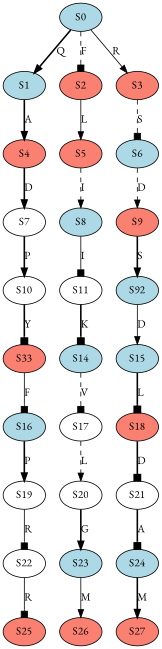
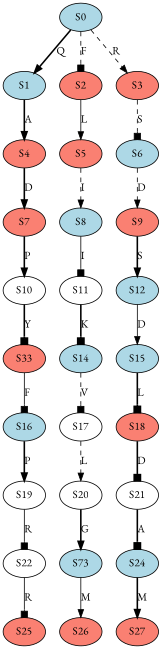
edge "S0" -> "S3": style solid -> dashed
node "S7": fillcolor white -> salmon
node "S92": label "S92" -> "S12"
node "S23": label "S23" -> "S73"
